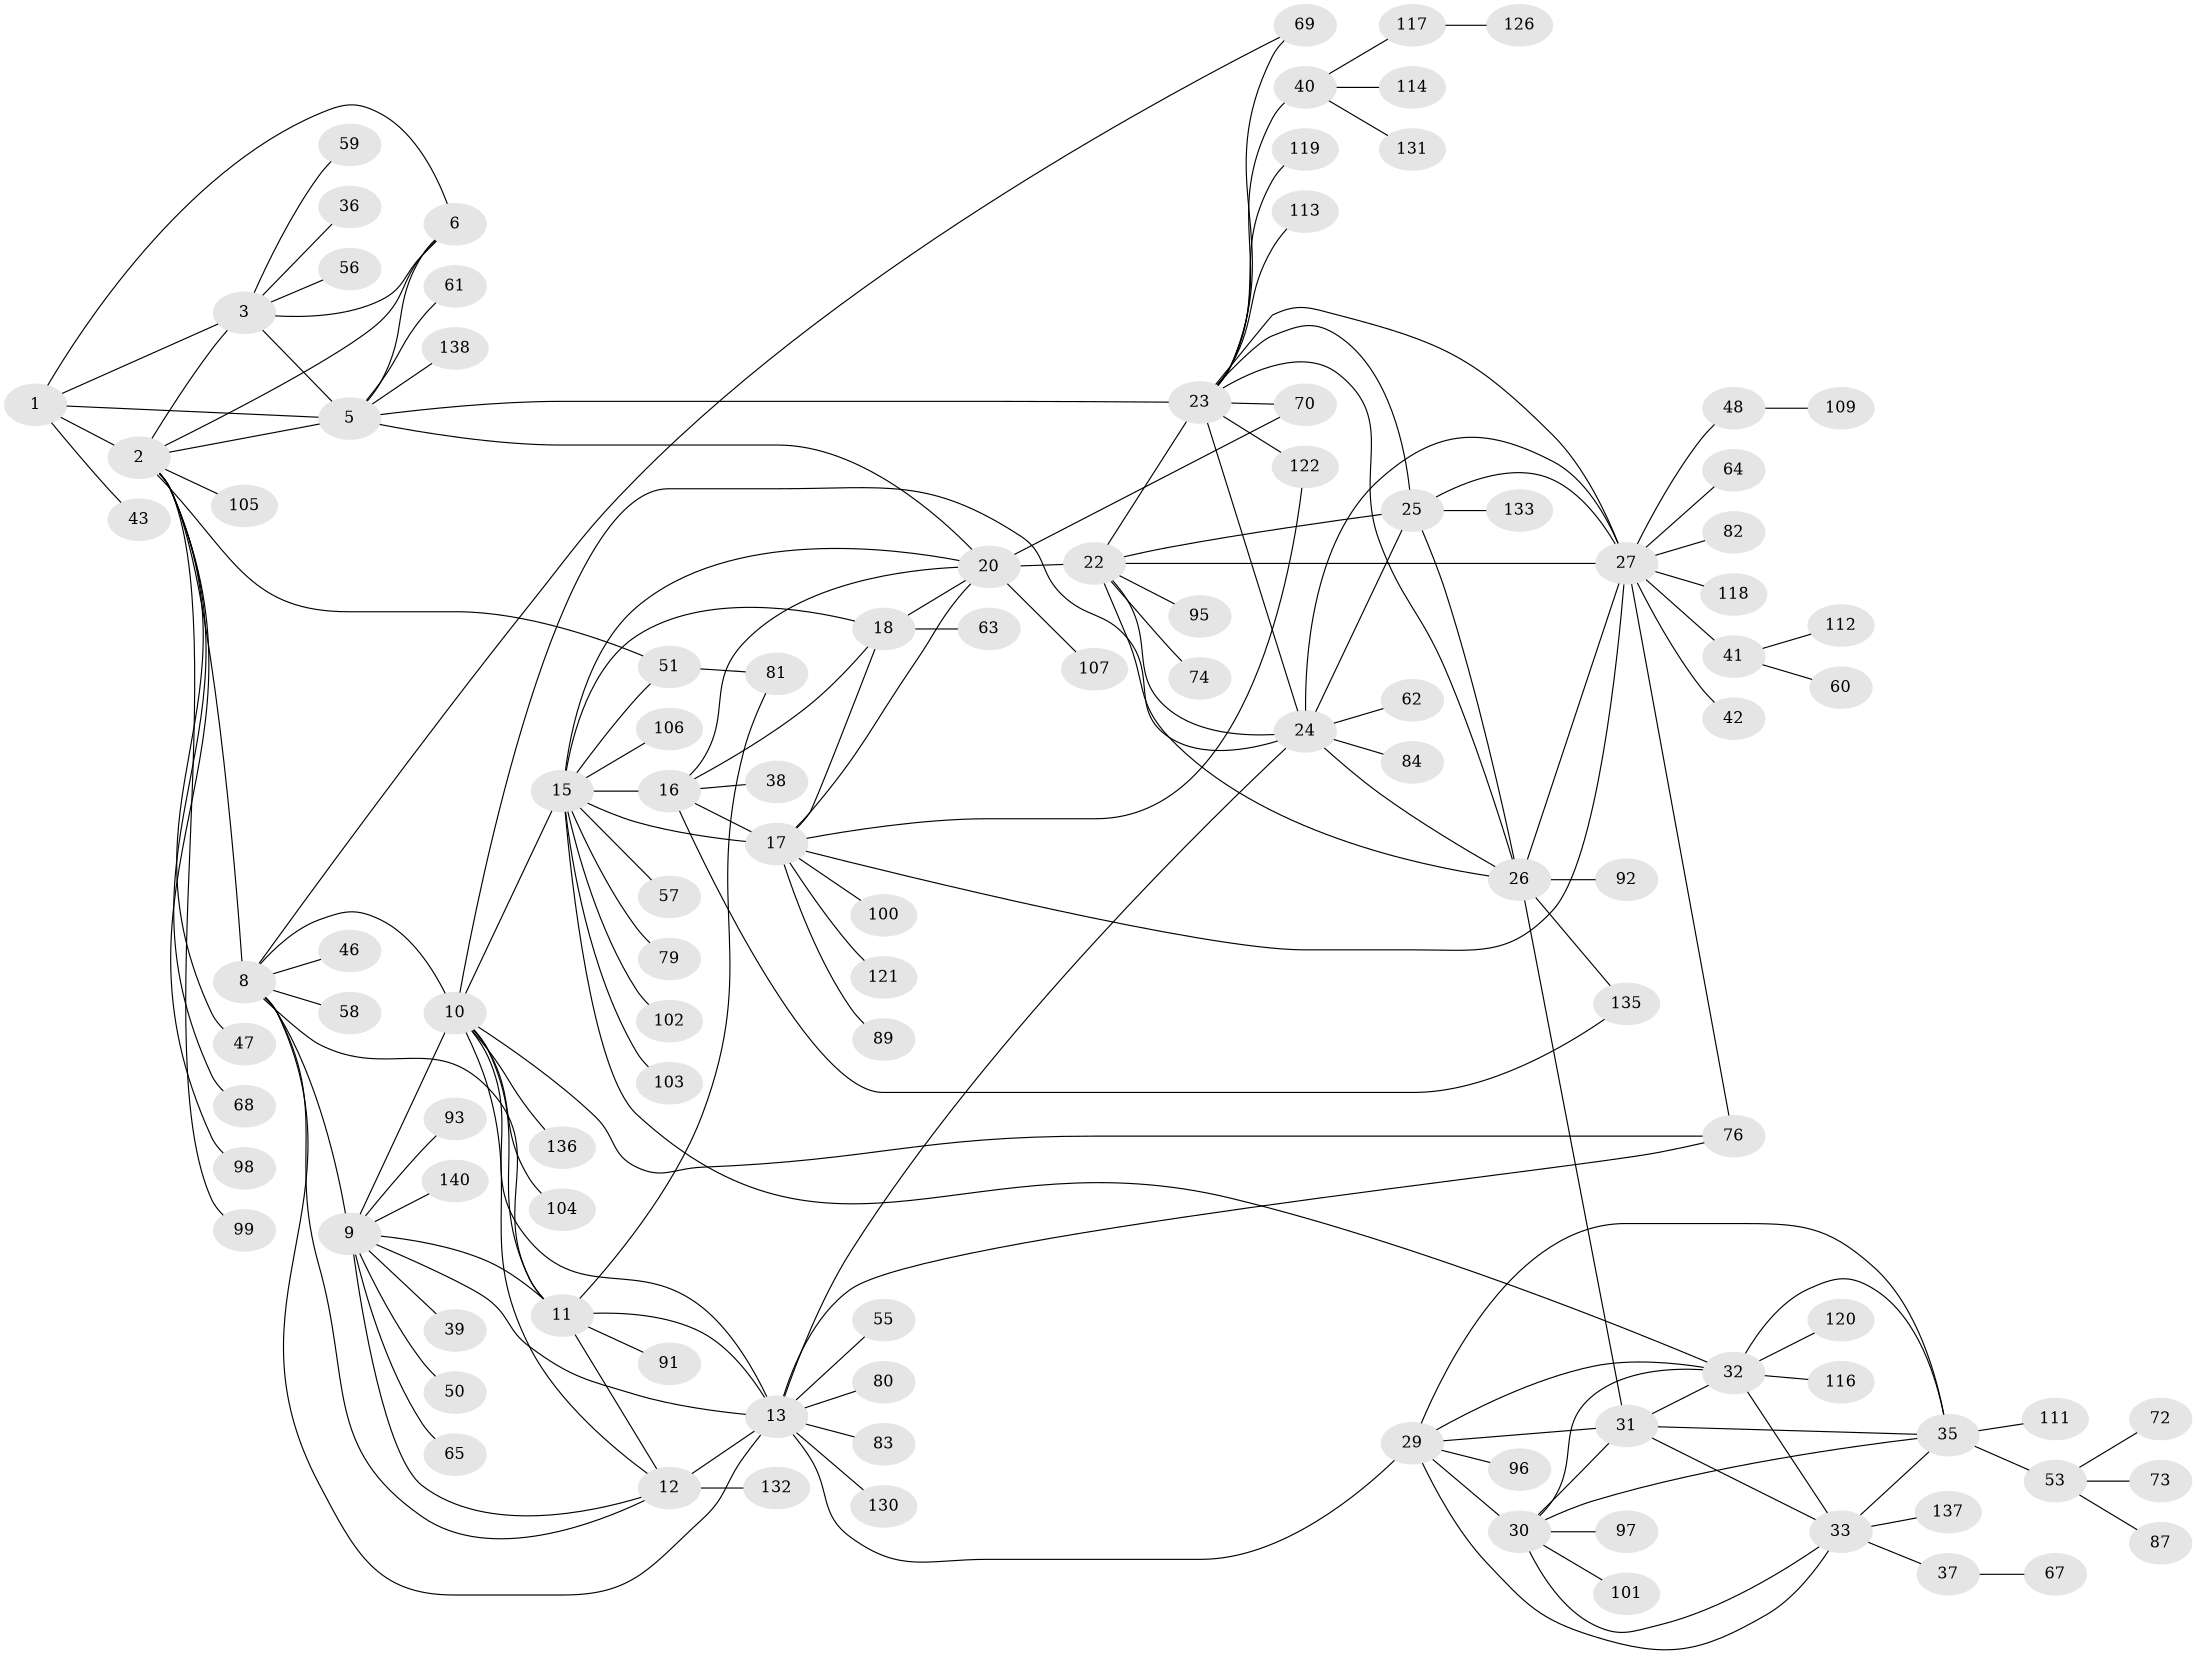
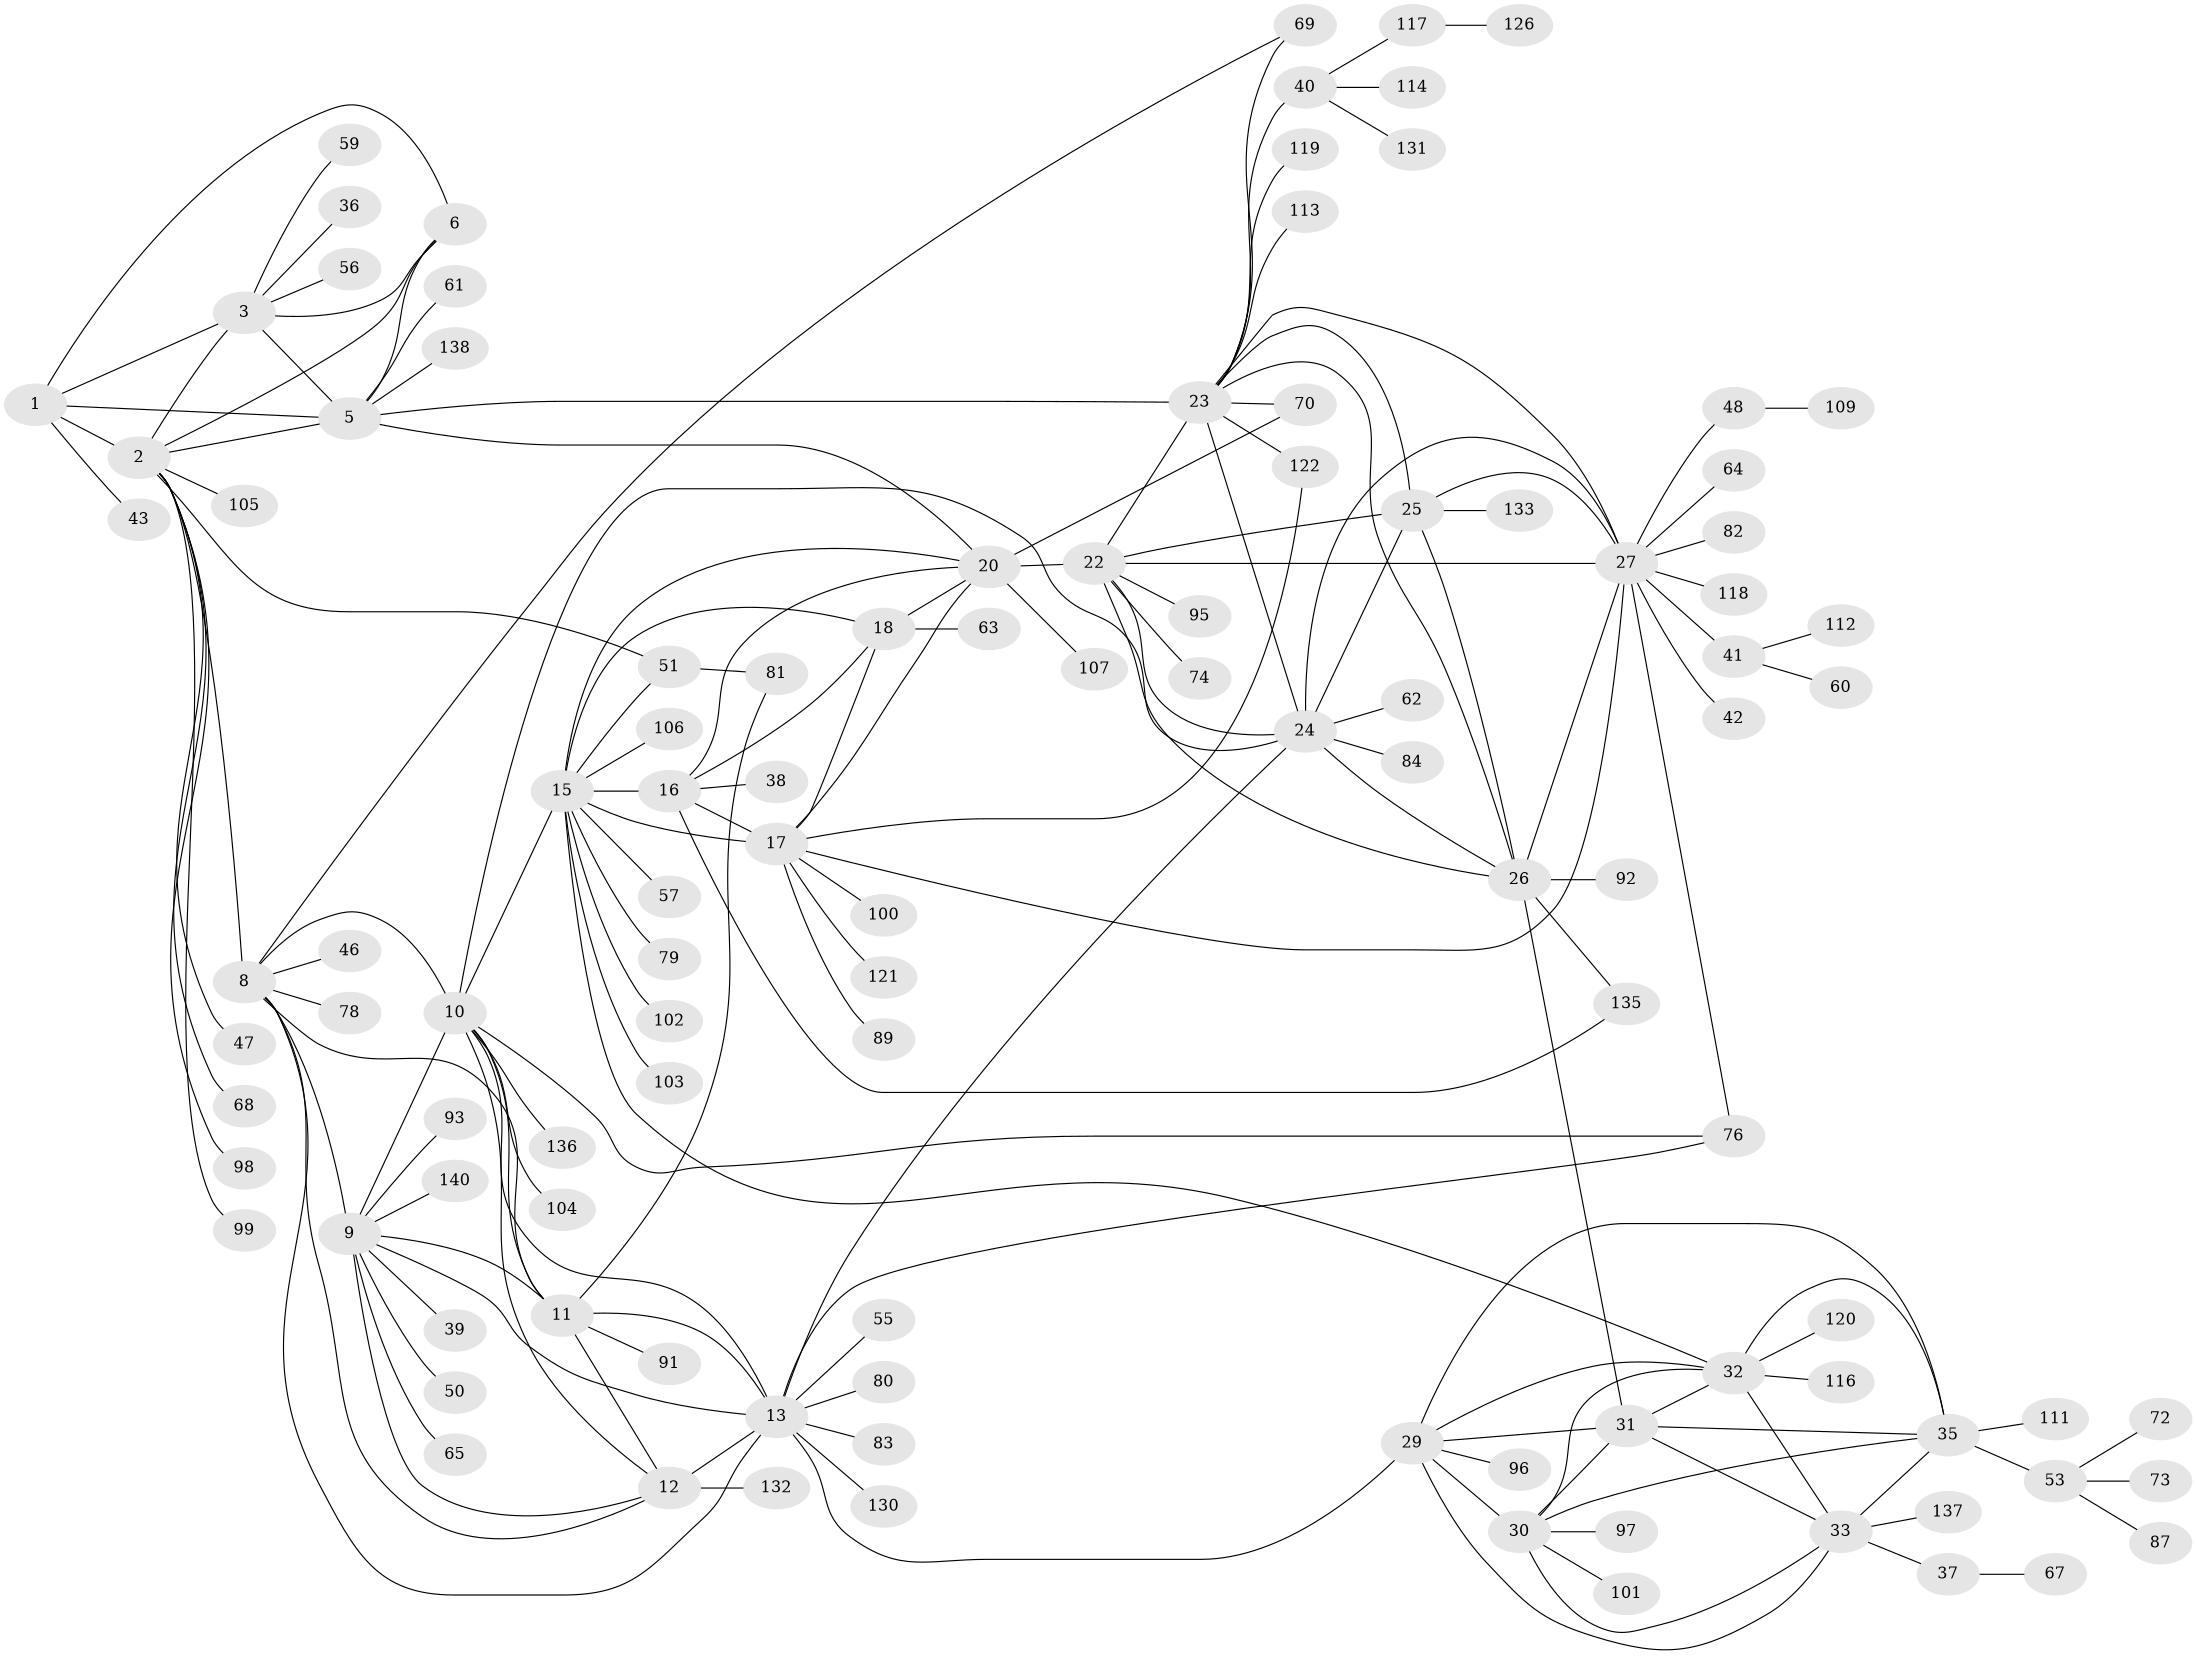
node "58": label "58" -> "78"
